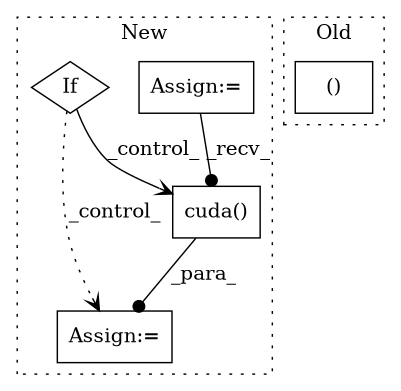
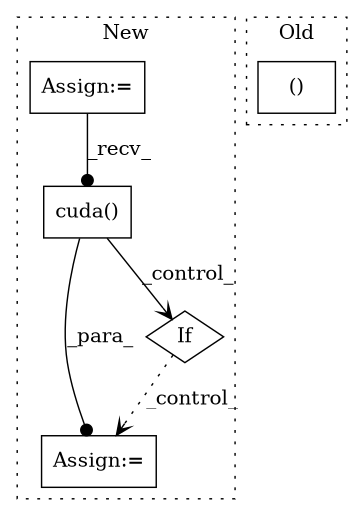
edge "If" -> "cuda()": reversed
